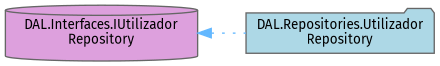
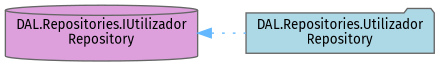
node "DAL.Interfaces.IUtilizador Repository": label "DAL.Interfaces.IUtilizador Repository" -> "DAL.Repositories.IUtilizador Repository"
